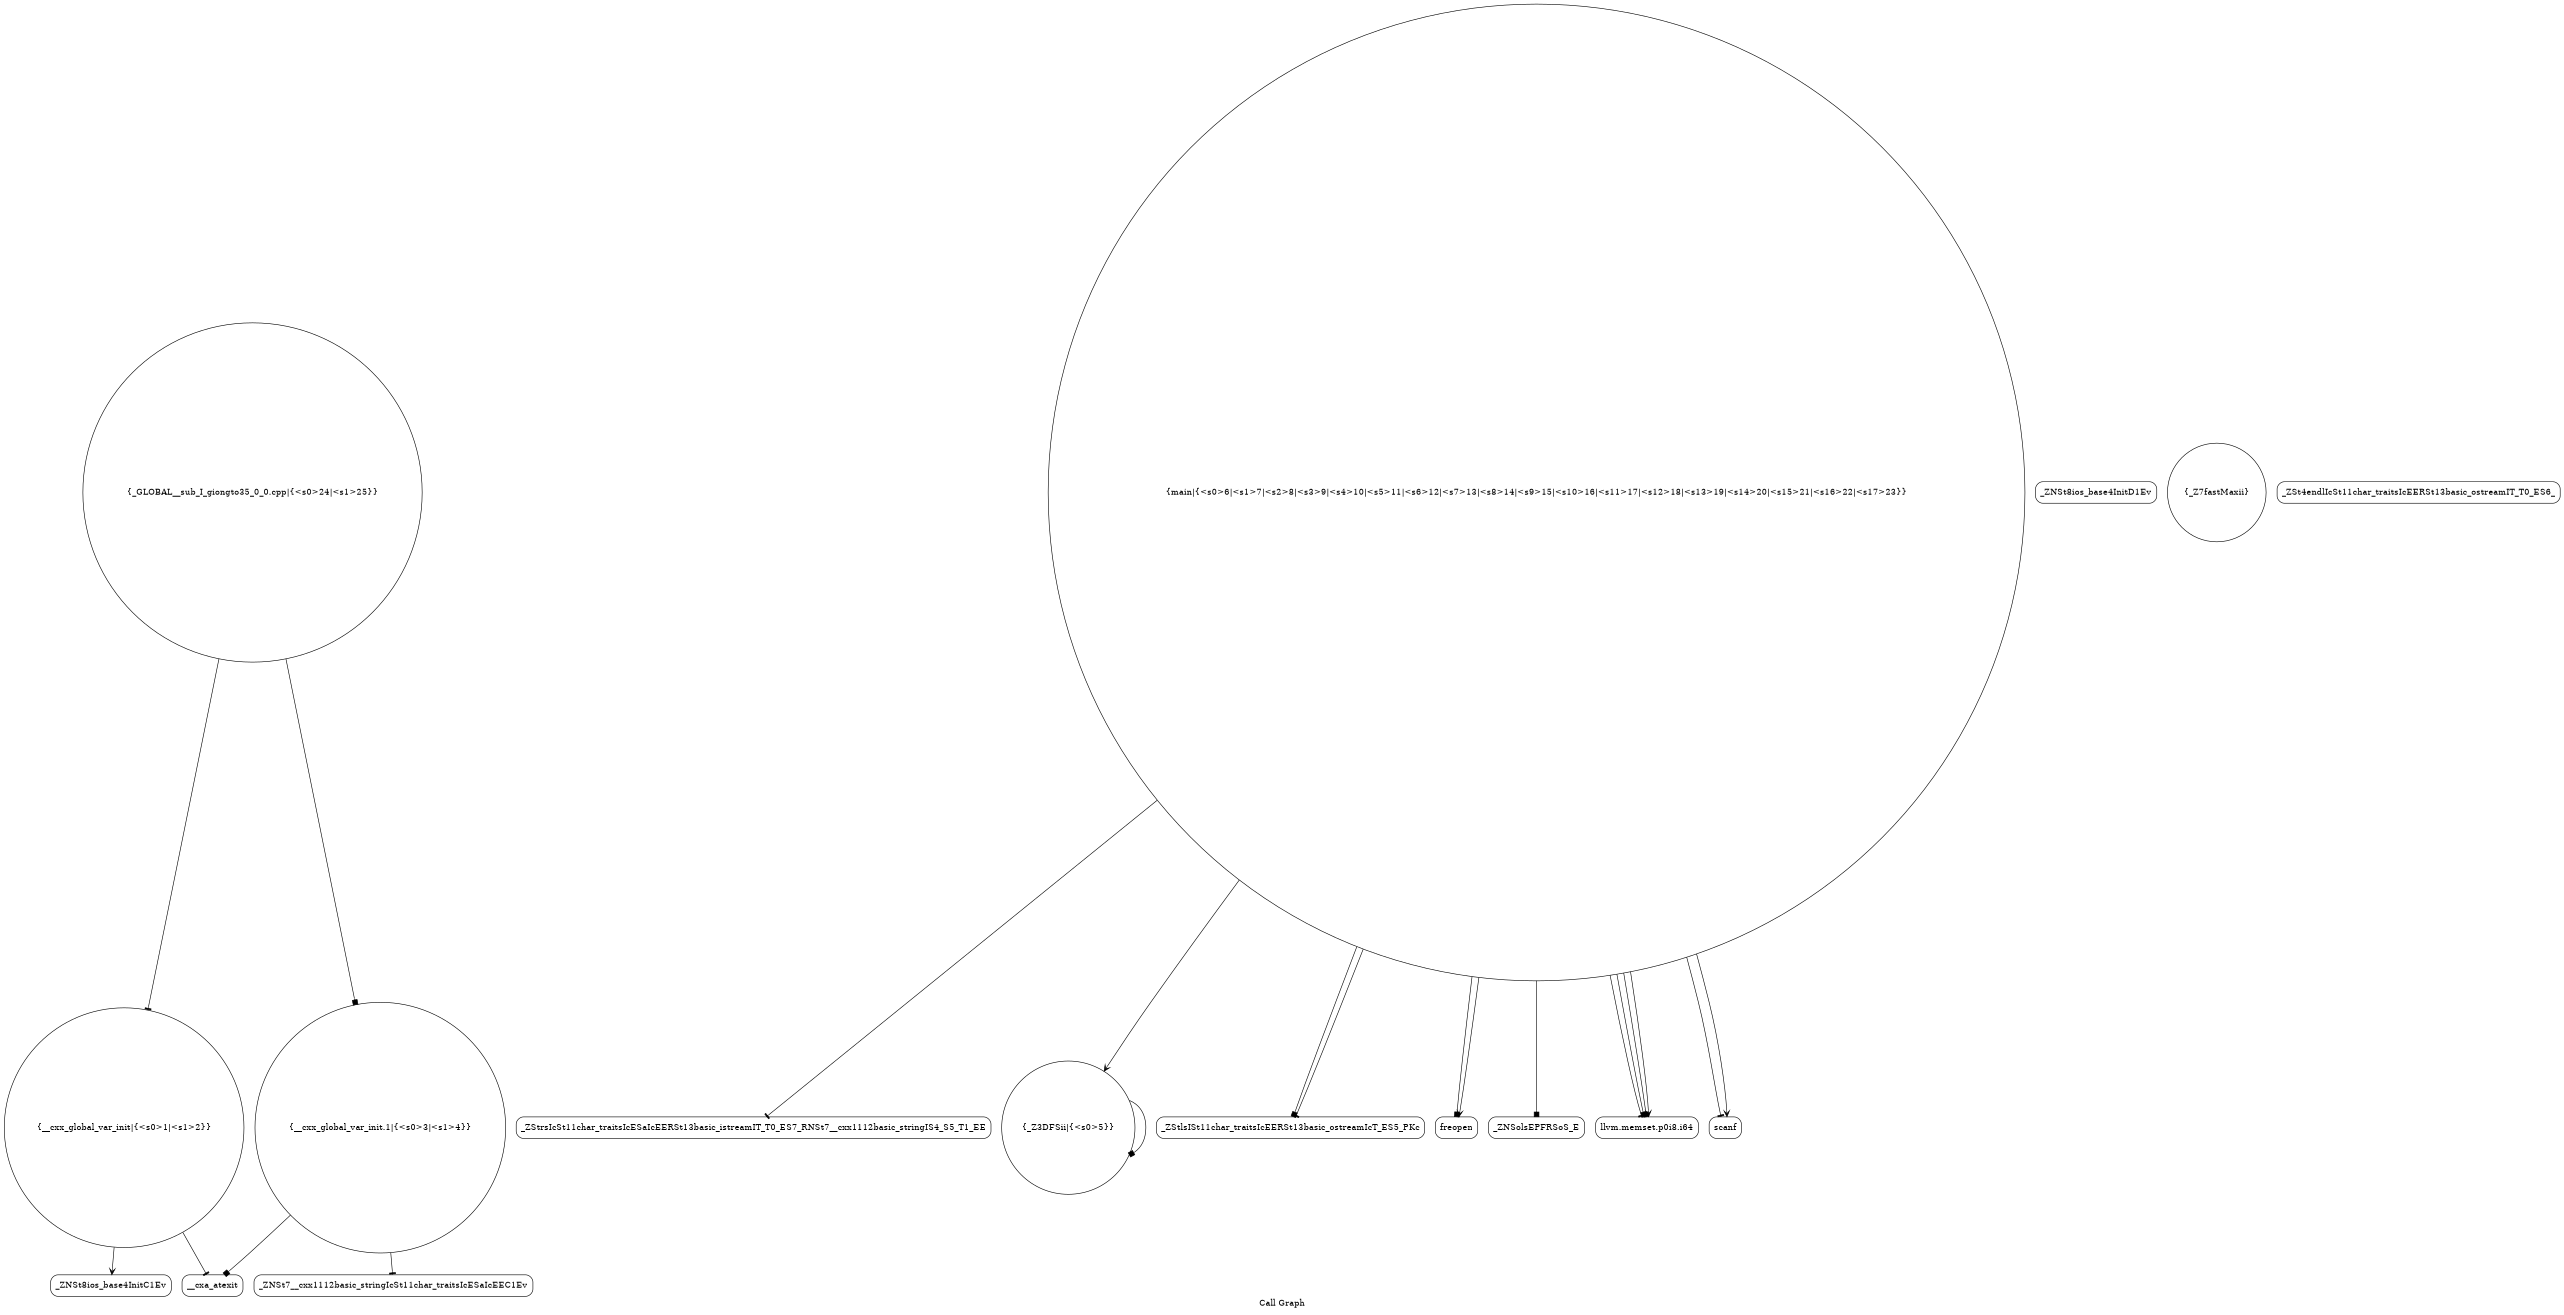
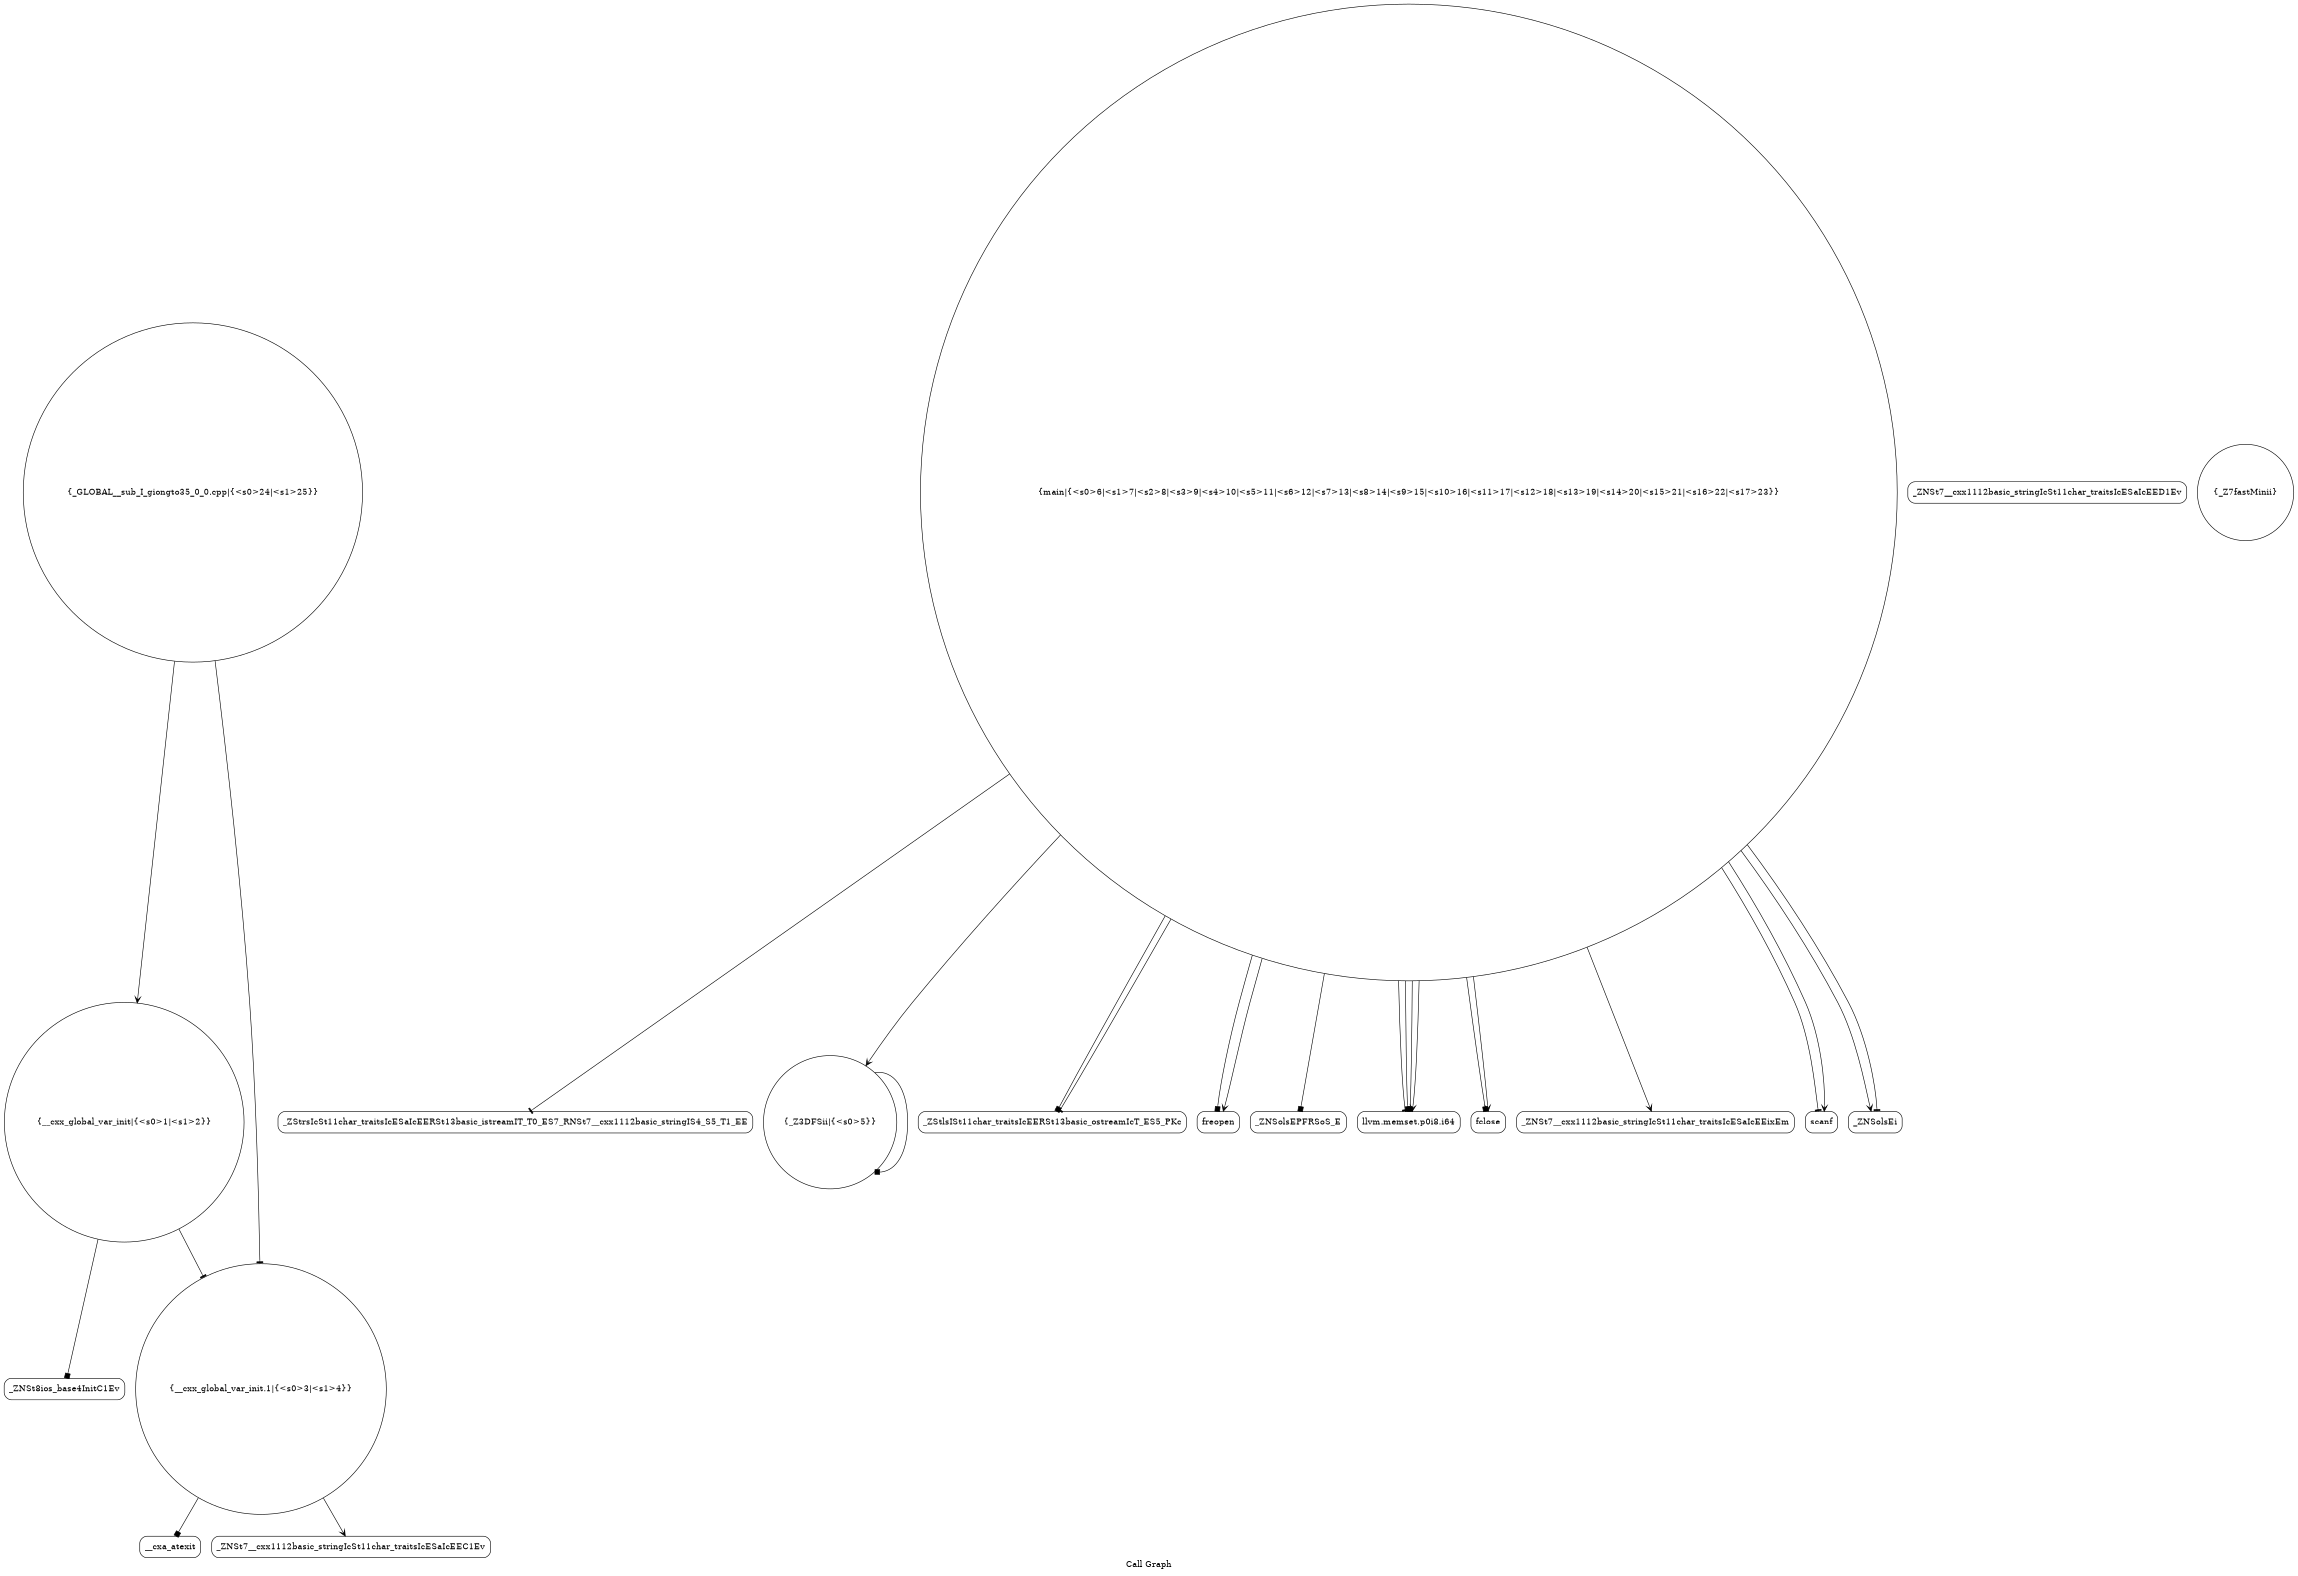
node "_ZNSt7__cxx1112basic_stringIcSt11char_traitsIcESaIcEED1Ev": added
node "_ZNSt8ios_base4InitD1Ev": removed
node "{_Z7fastMaxii}": removed
node "{_Z7fastMinii}": added
node "_ZSt4endlIcSt11char_traitsIcEERSt13basic_ostreamIT_T0_ES6_": removed
edge "{_GLOBAL__sub_I_giongto35_0_0.cpp|{<s0>24|<s1>25}}" -> "{__cxx_global_var_init.1|{<s0>3|<s1>4}}": arrowhead box -> tee
edge "{_GLOBAL__sub_I_giongto35_0_0.cpp|{<s0>24|<s1>25}}" -> "{__cxx_global_var_init|{<s0>1|<s1>2}}": arrowhead tee -> vee
node "fclose": added
node "_ZNSt7__cxx1112basic_stringIcSt11char_traitsIcESaIcEEixEm": added
node "_ZNSolsEi": added
edge "{__cxx_global_var_init|{<s0>1|<s1>2}}" -> "__cxa_atexit": now "{__cxx_global_var_init|{<s0>1|<s1>2}}" -> "{__cxx_global_var_init.1|{<s0>3|<s1>4}}"
edge "{__cxx_global_var_init|{<s0>1|<s1>2}}" -> "_ZNSt8ios_base4InitC1Ev": arrowhead vee -> box
edge "{__cxx_global_var_init.1|{<s0>3|<s1>4}}" -> "_ZNSt7__cxx1112basic_stringIcSt11char_traitsIcESaIcEEC1Ev": arrowhead tee -> vee
